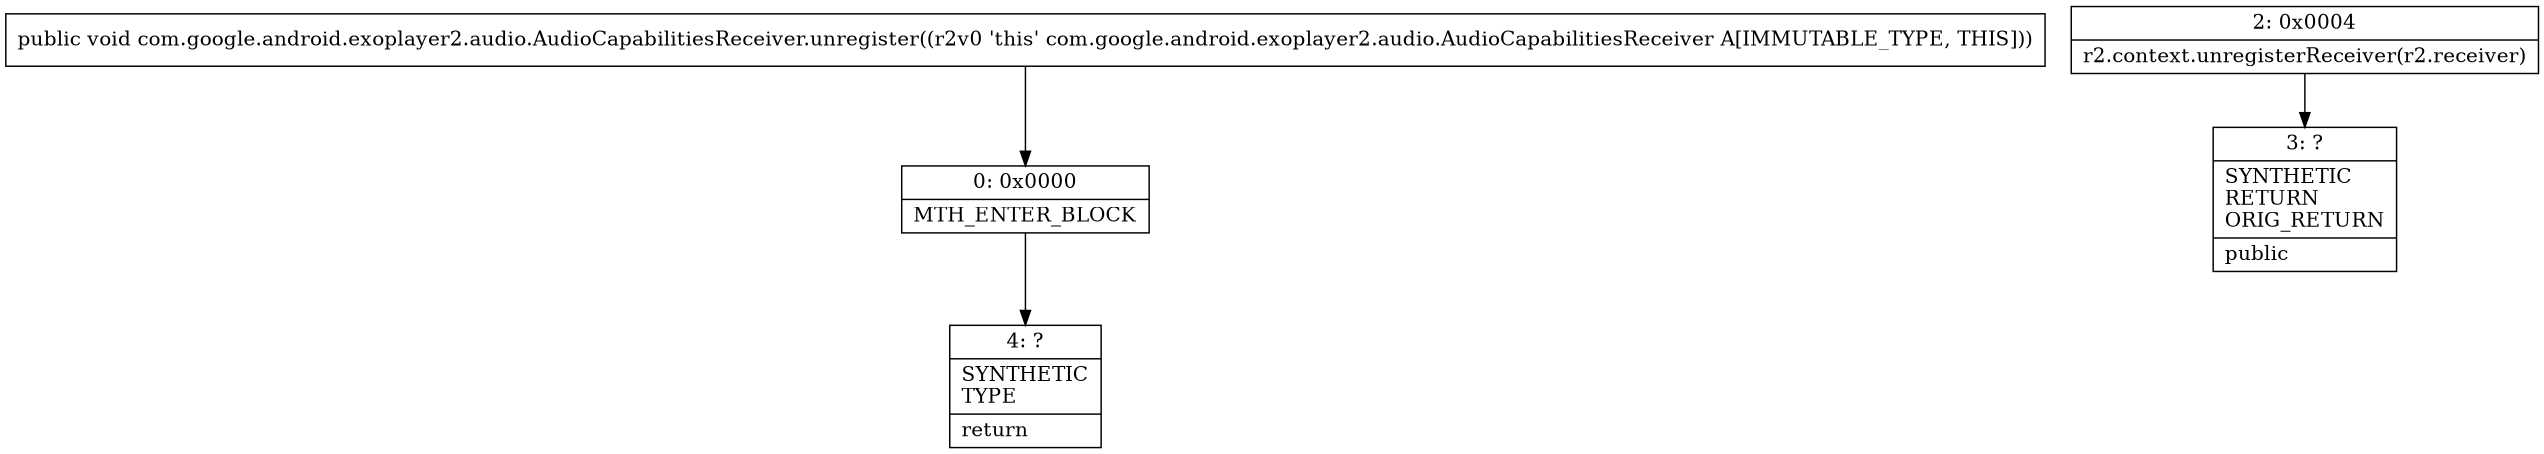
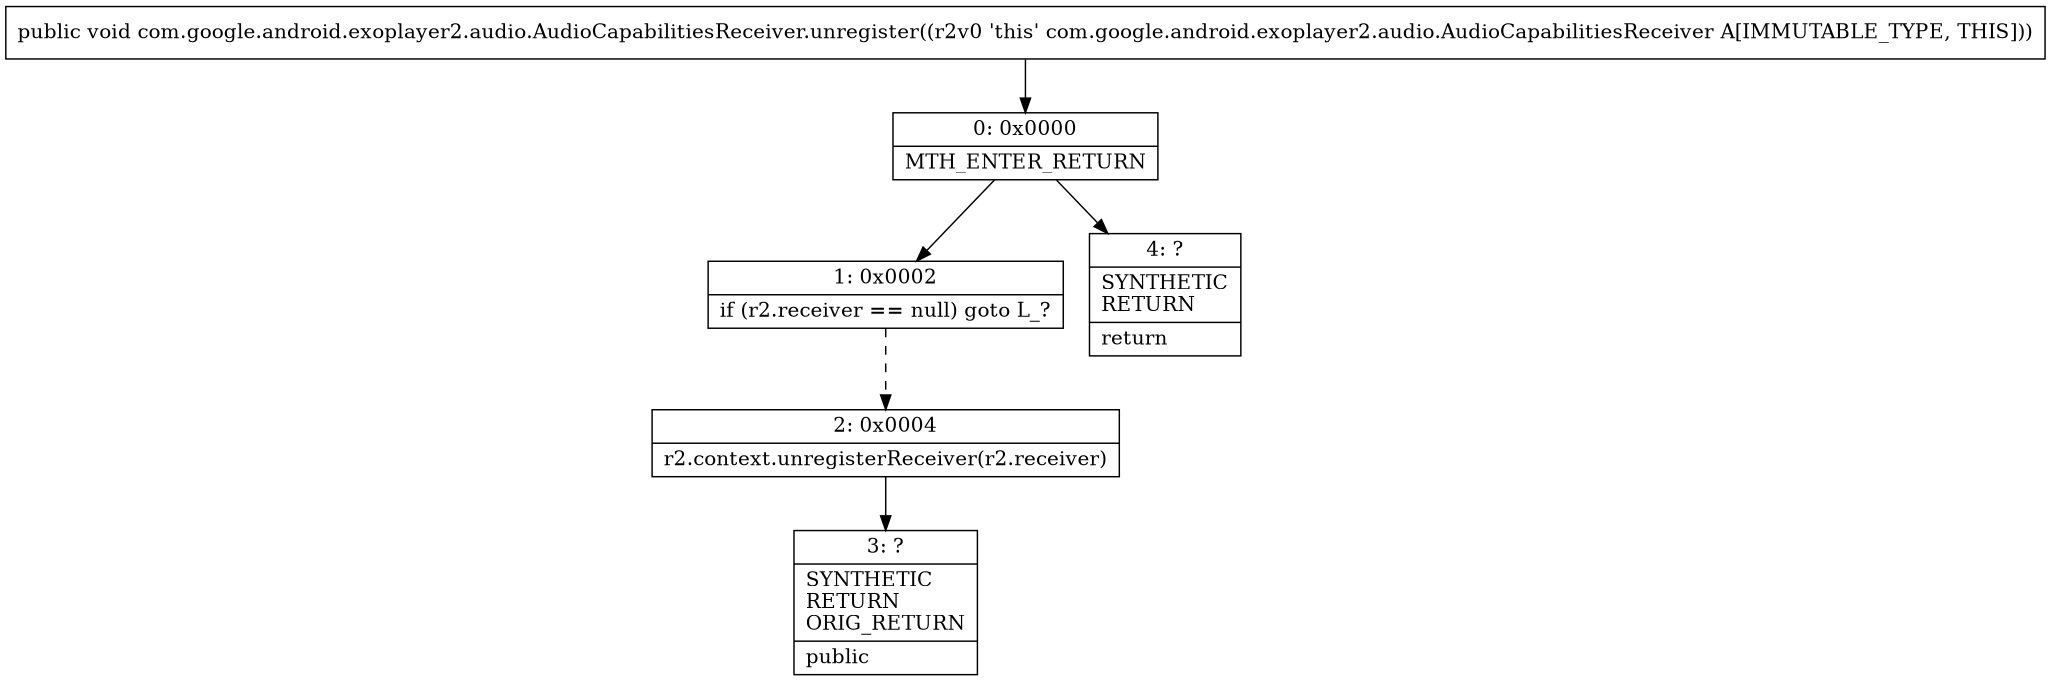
node "0: 0x0000": text "MTH_ENTER_BLOCK" -> "MTH_ENTER_RETURN"
node "1: 0x0002": added
node "4: ?": text "TYPE" -> "RETURN"
